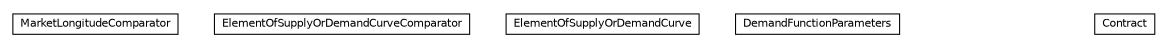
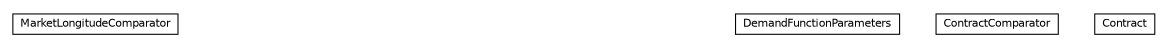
node "ElementOfSupplyOrDemandCurveComparator": removed
node "ElementOfSupplyOrDemandCurve": removed
node "ContractComparator": added
